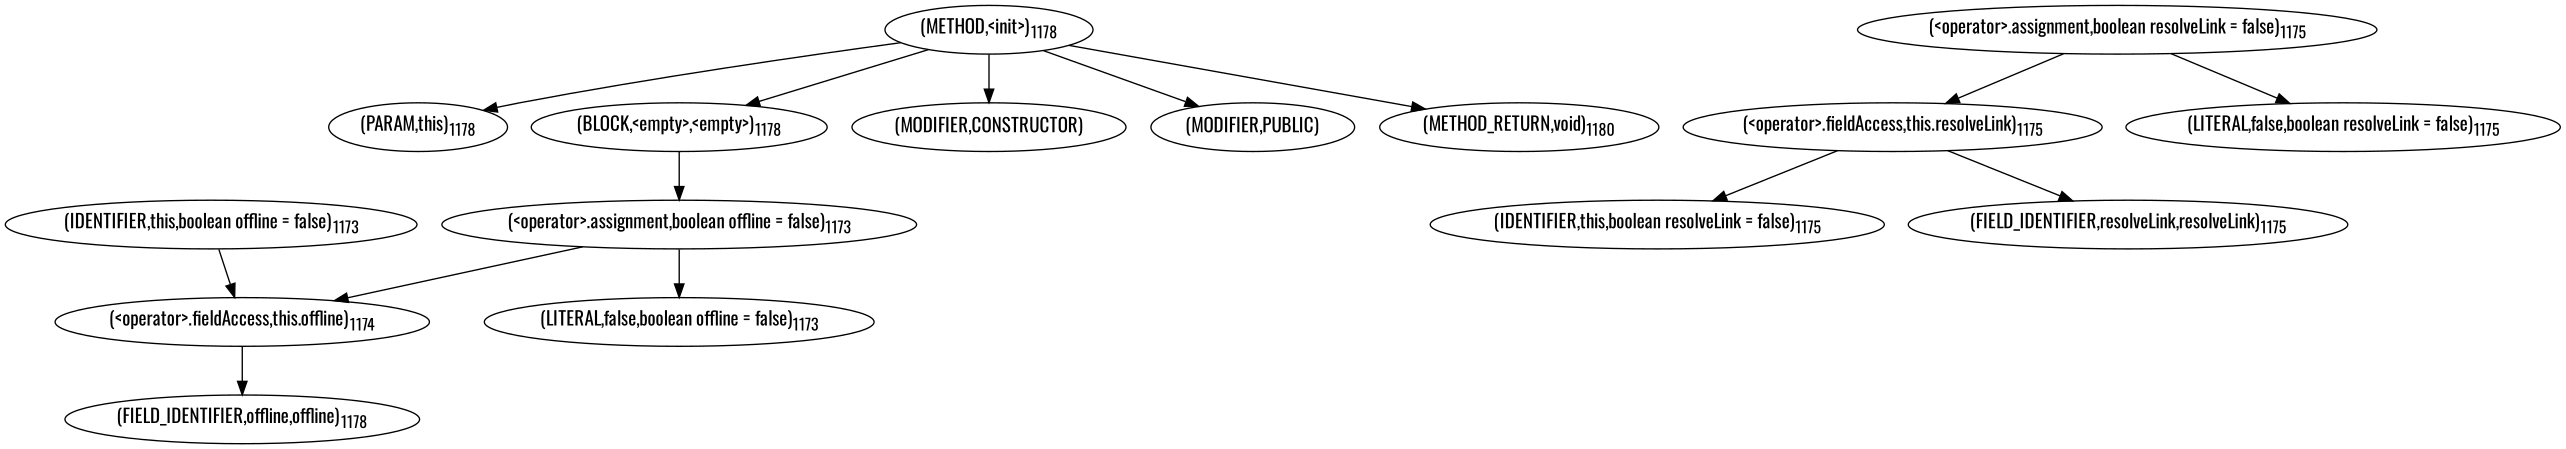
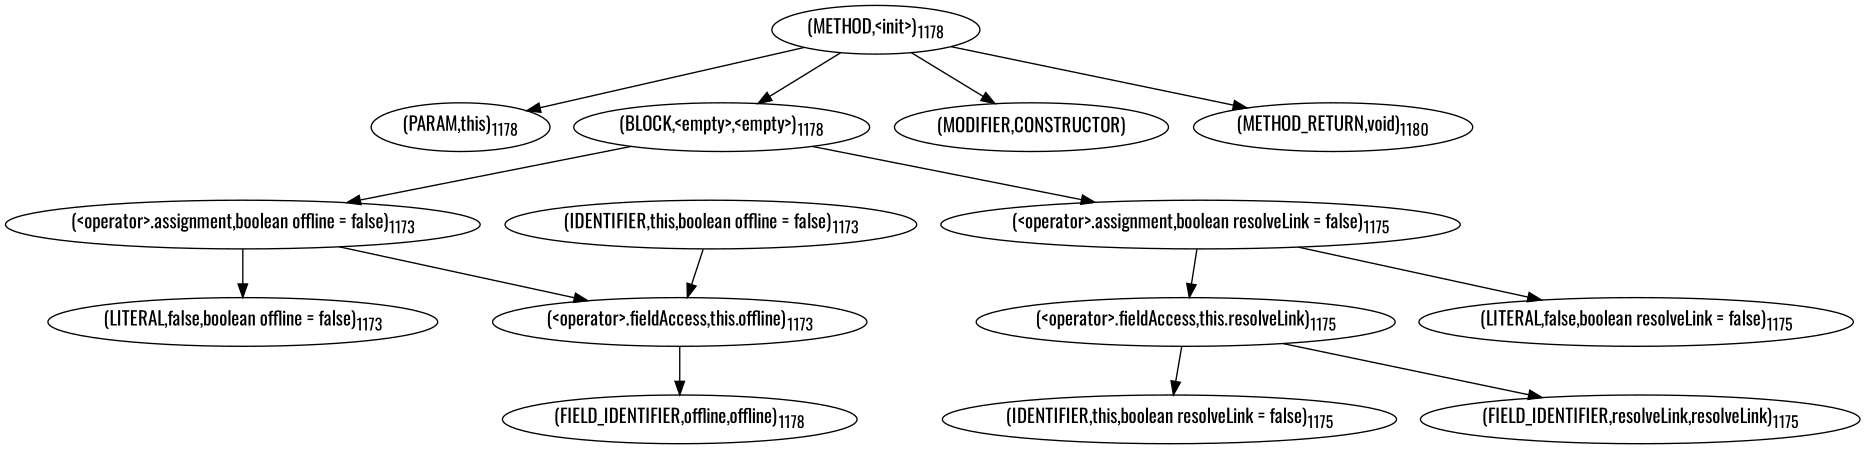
node "(MODIFIER,PUBLIC)": removed
edge "(BLOCK,<empty>,<empty>)" -> "(<operator>.assignment,boolean resolveLink = false)": added
node "(<operator>.fieldAccess,this.offline)": text "1174" -> "1173"
